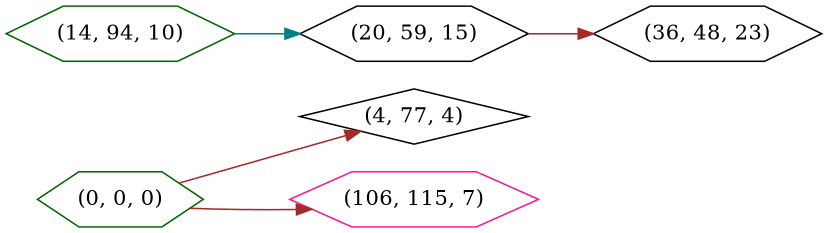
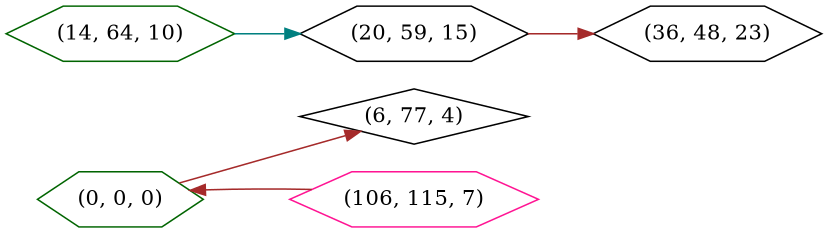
node "(14, 94, 10)": label "(14, 94, 10)" -> "(14, 64, 10)"
node "(4, 77, 4)": label "(4, 77, 4)" -> "(6, 77, 4)"
edge "(0, 0, 0)" -> "(106, 115, 7)": reversed
